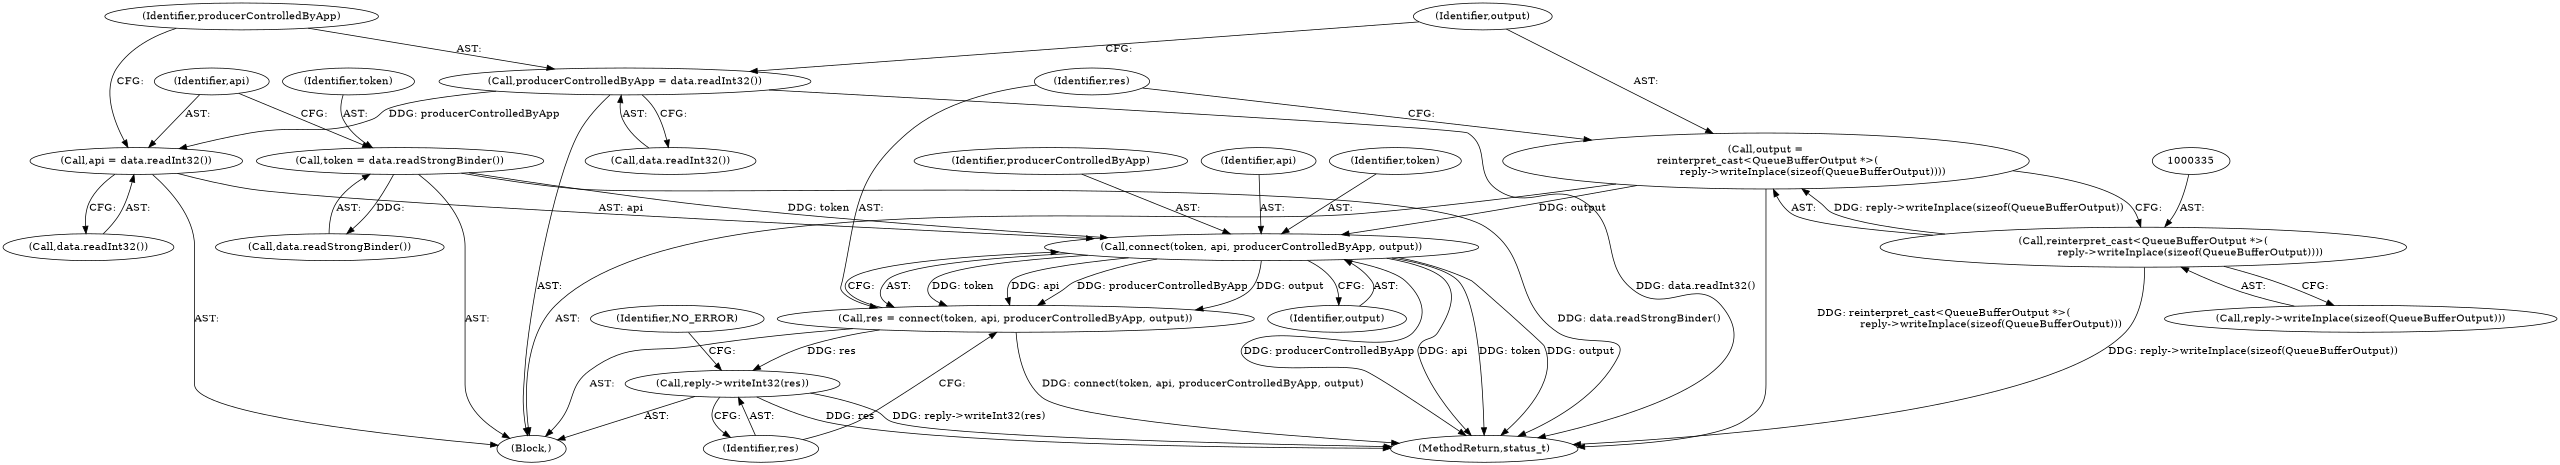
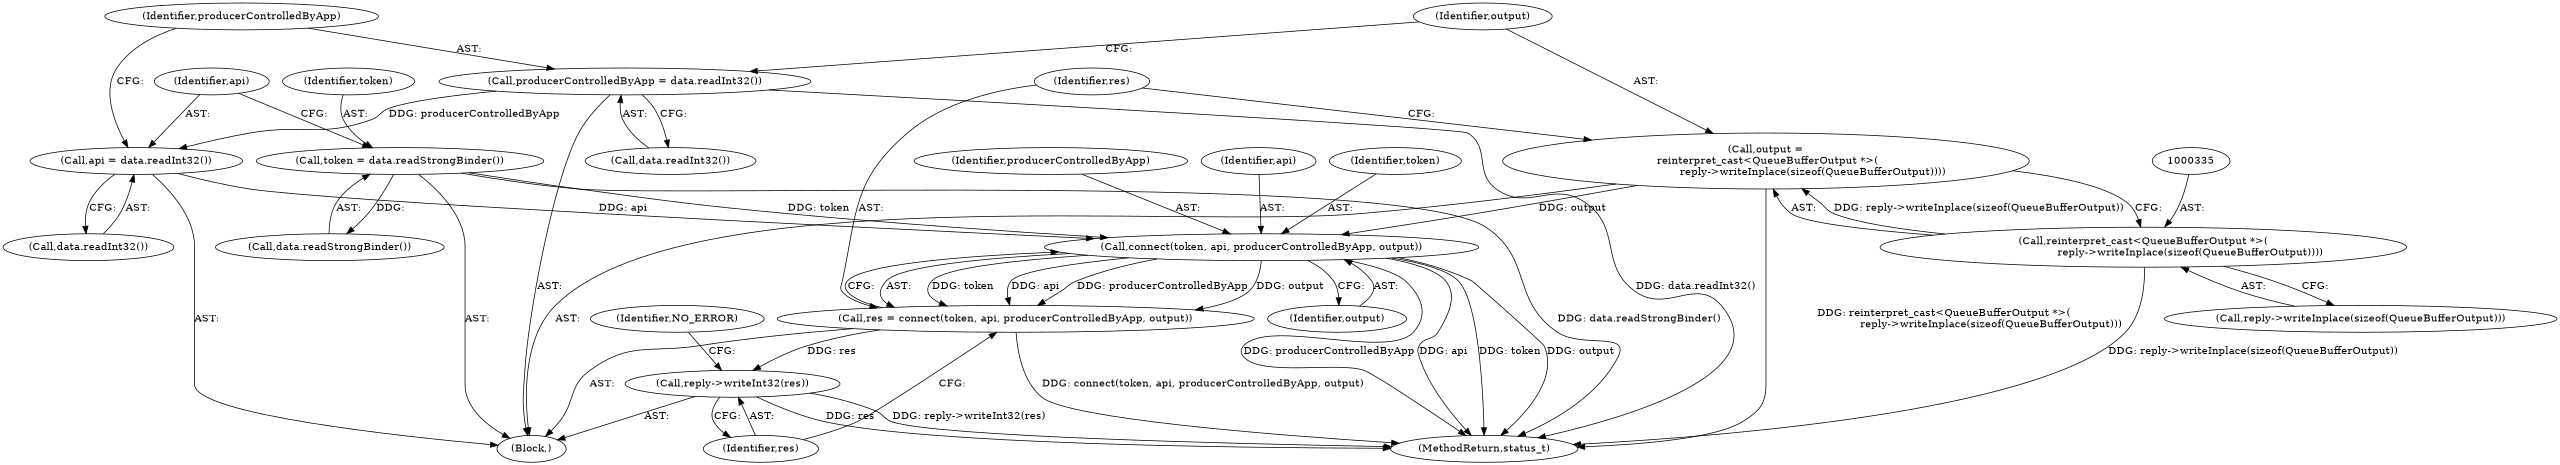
edge "(Call,api = data.readInt32())" -> "(Call,connect(token, api, producerControlledByApp, output))": label "AST: api" -> "DDG: api"
